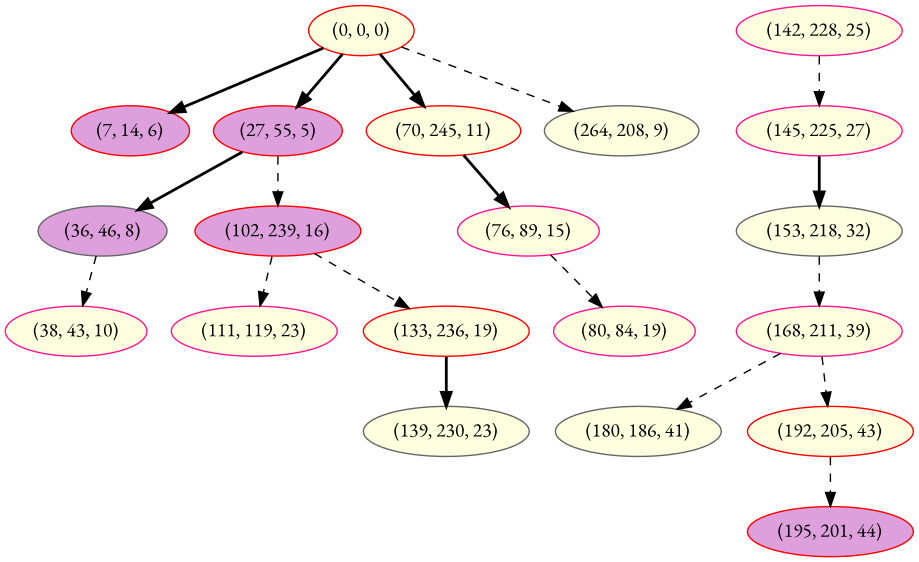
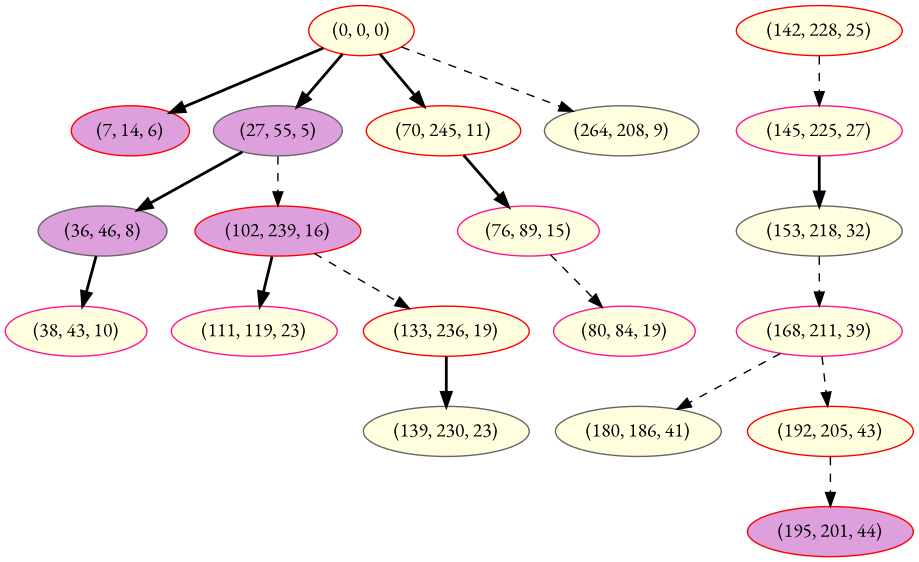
node "(142, 228, 25)": color deeppink -> red
node "(27, 55, 5)": color red -> gray40
edge "(36, 46, 8)" -> "(38, 43, 10)": style dashed -> bold
edge "(102, 239, 16)" -> "(111, 119, 23)": style dashed -> bold
